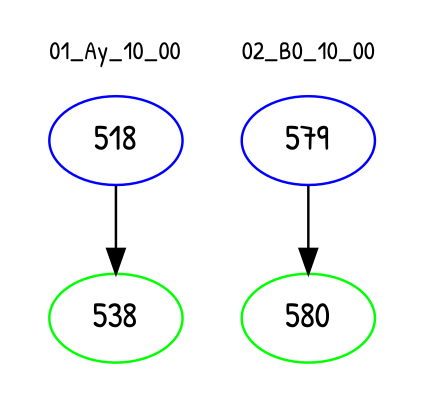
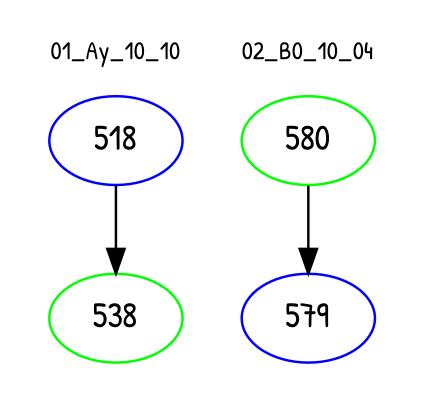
cluster "01_Ay_10_00": label "01_Ay_10_00" -> "01_Ay_10_10"
cluster "02_B0_10_00": label "02_B0_10_00" -> "02_B0_10_04"
edge "579" -> "580": reversed
